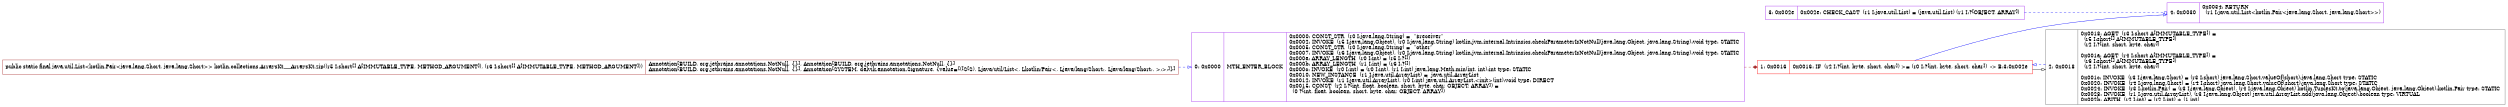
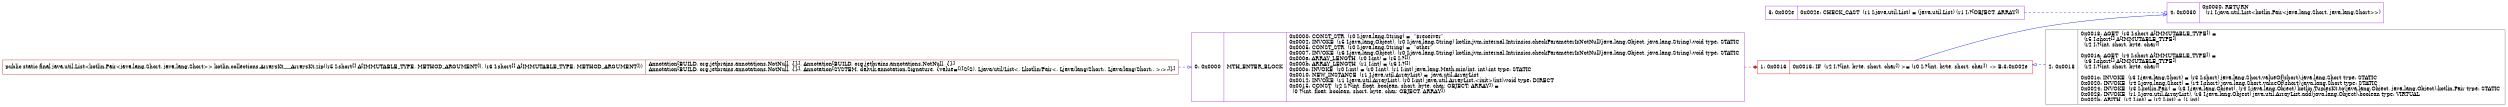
node "4: 0x0030": text "0x0034: RETURN" -> "0x0030: RETURN"
edge "1: 0x0016" -> "2: 0x0018": removed
